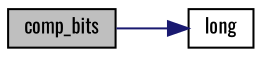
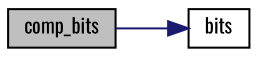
node "long": label "long" -> "bits"
